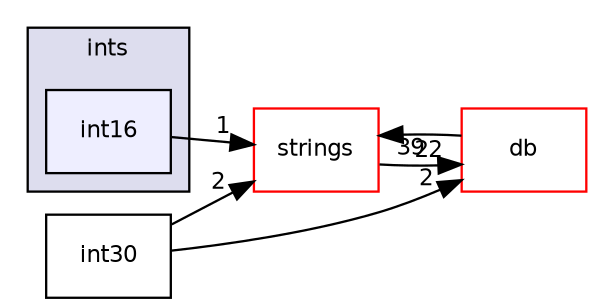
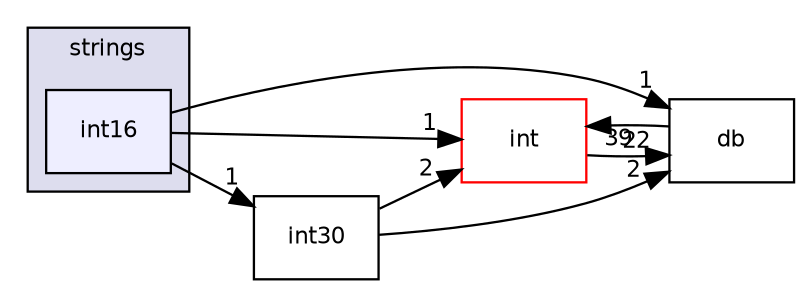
cluster "ints": label "ints" -> "strings"
edge "int16" -> "db": added
node "strings": label "strings" -> "int"
node "db": color red -> black
edge "int16" -> "int30": added
